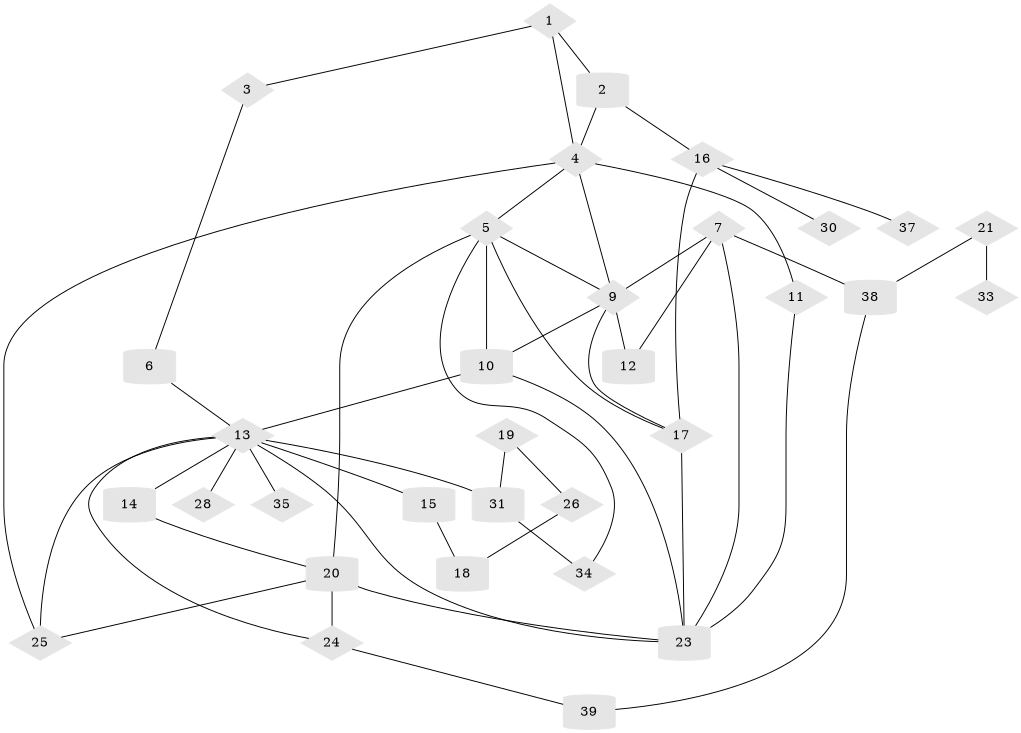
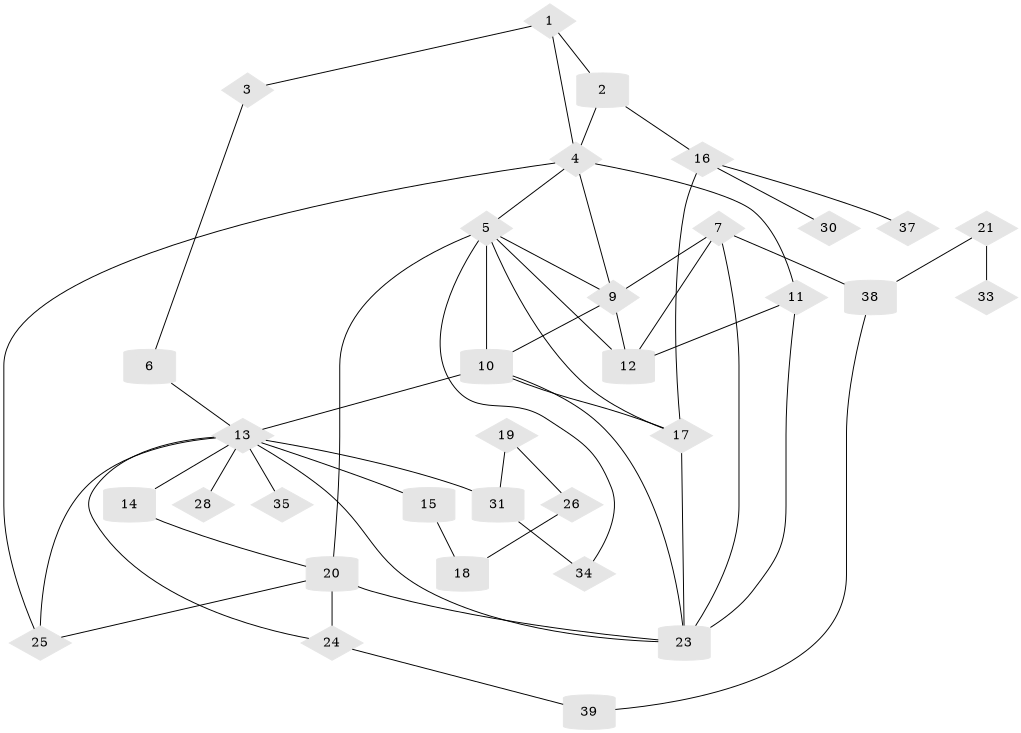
edge "5" -- "12": added
edge "11" -- "12": added
edge "9" -- "17": now "10" -- "17"
